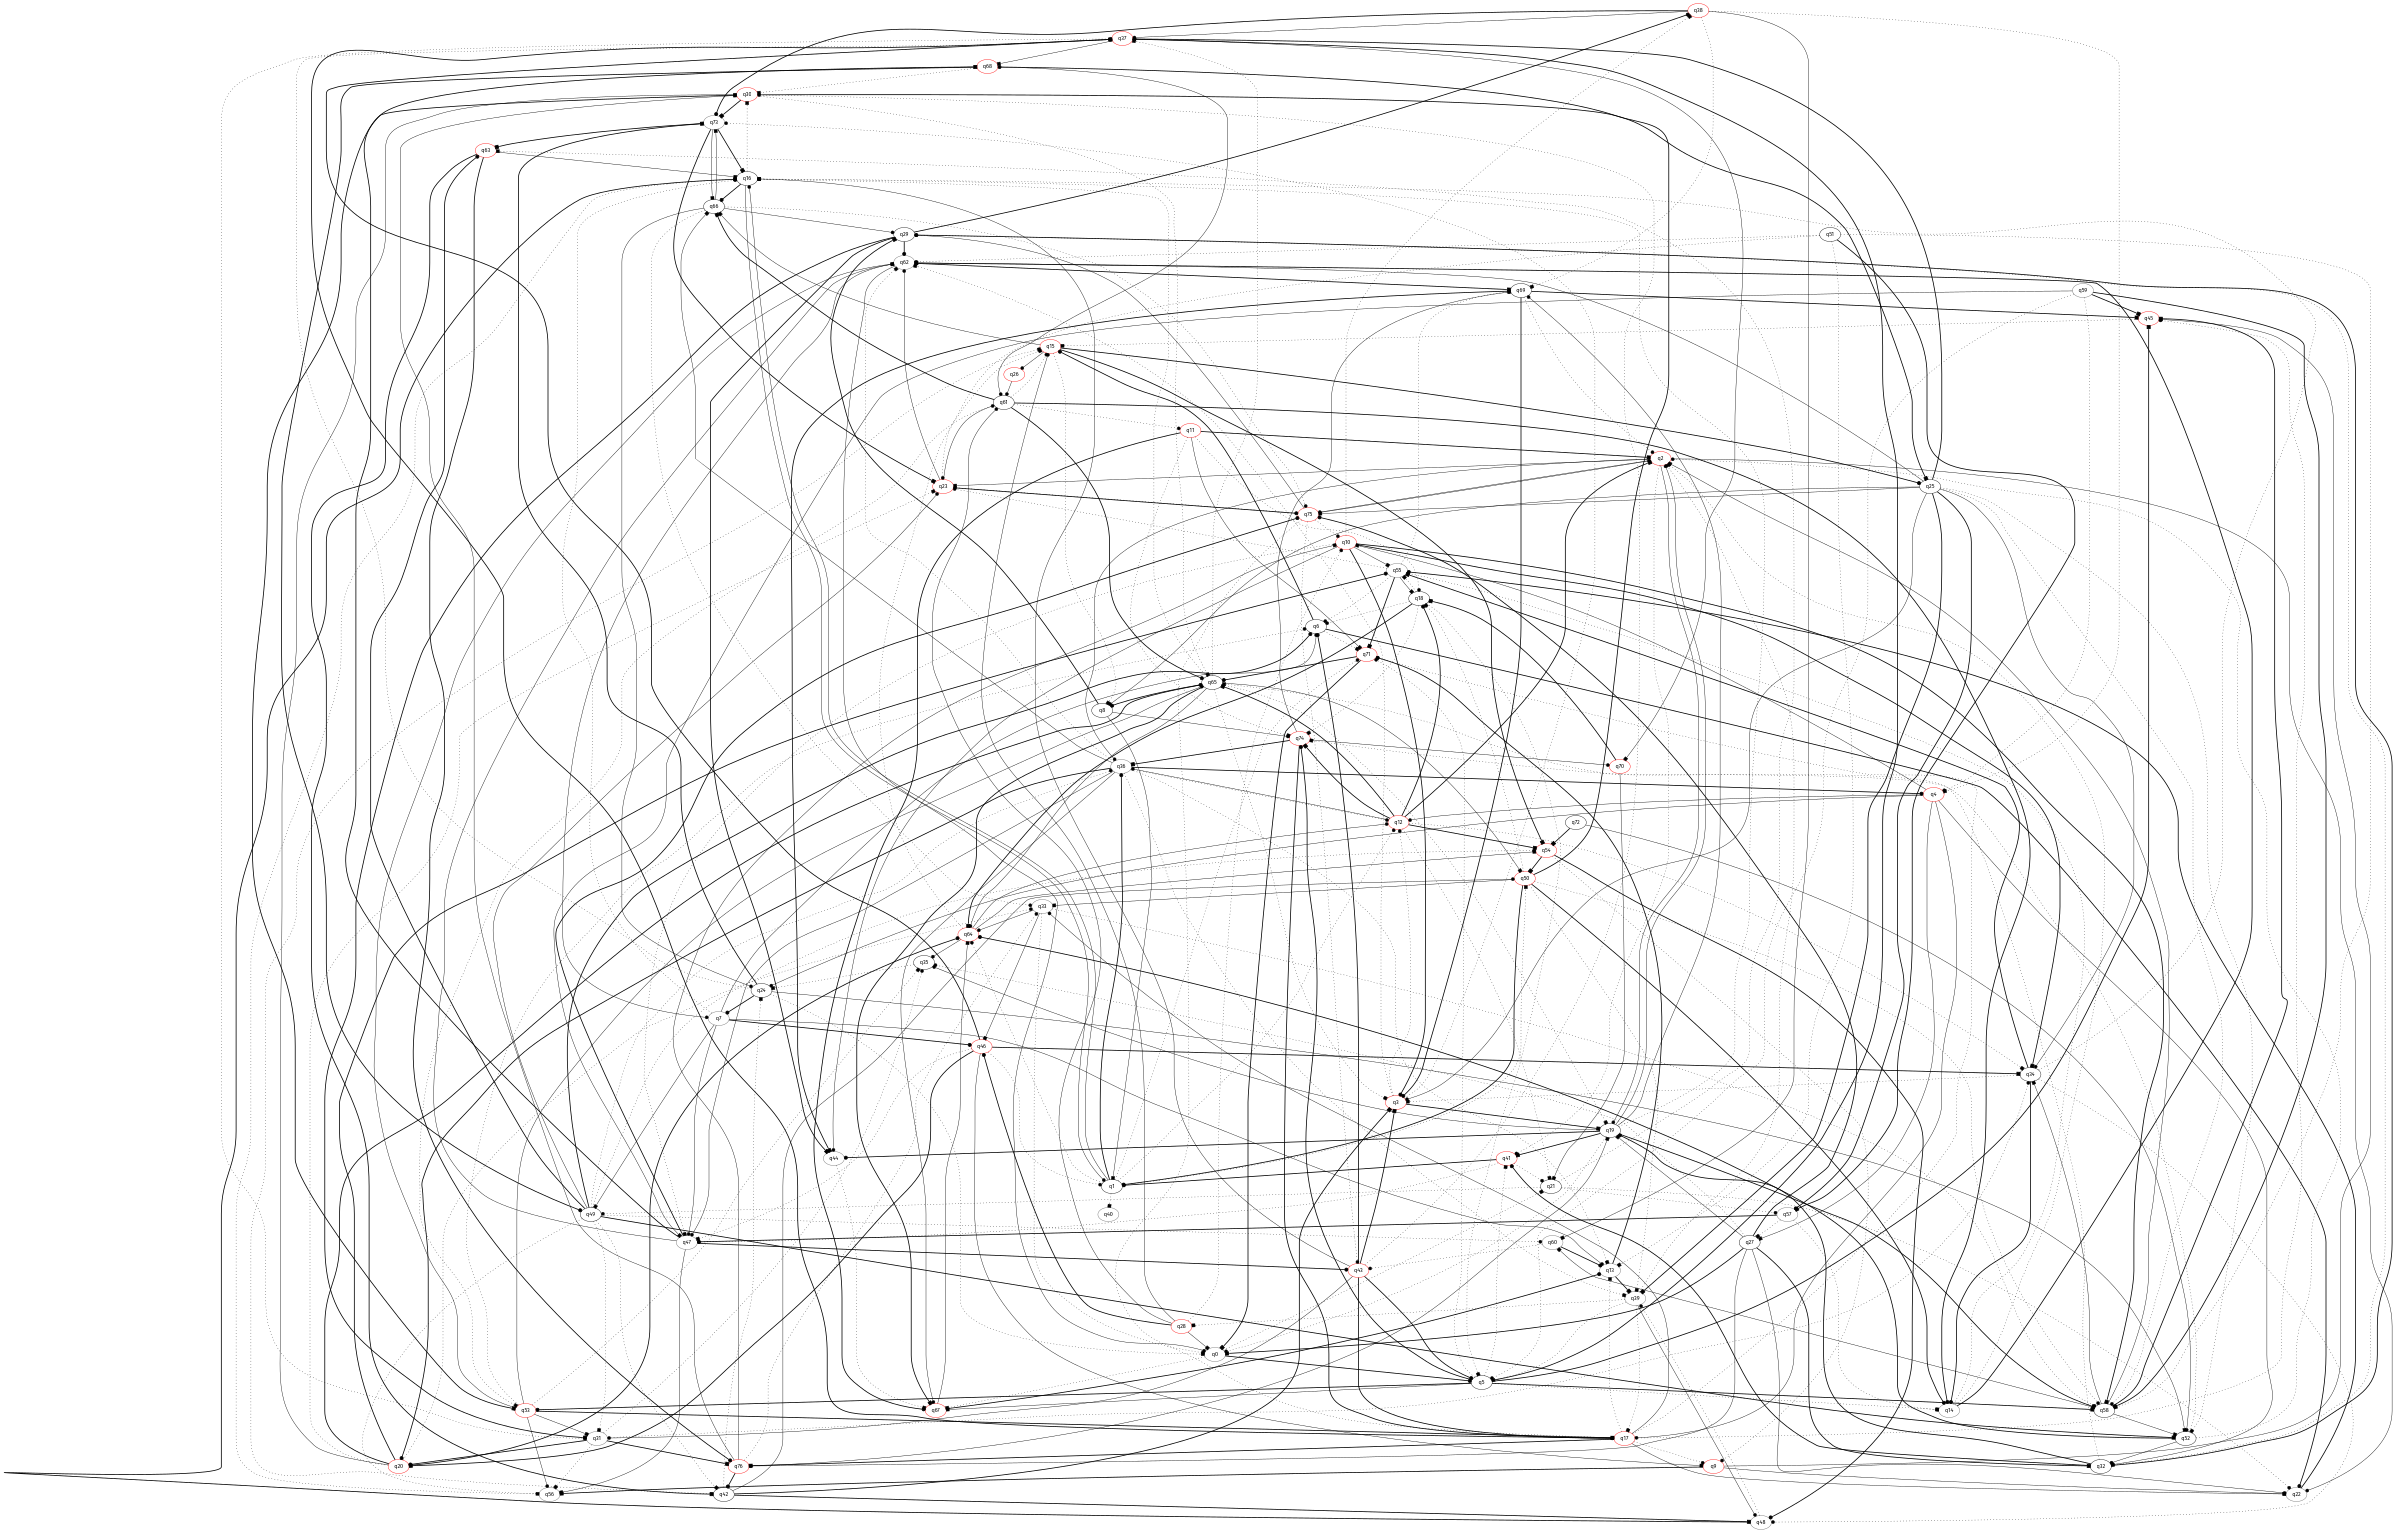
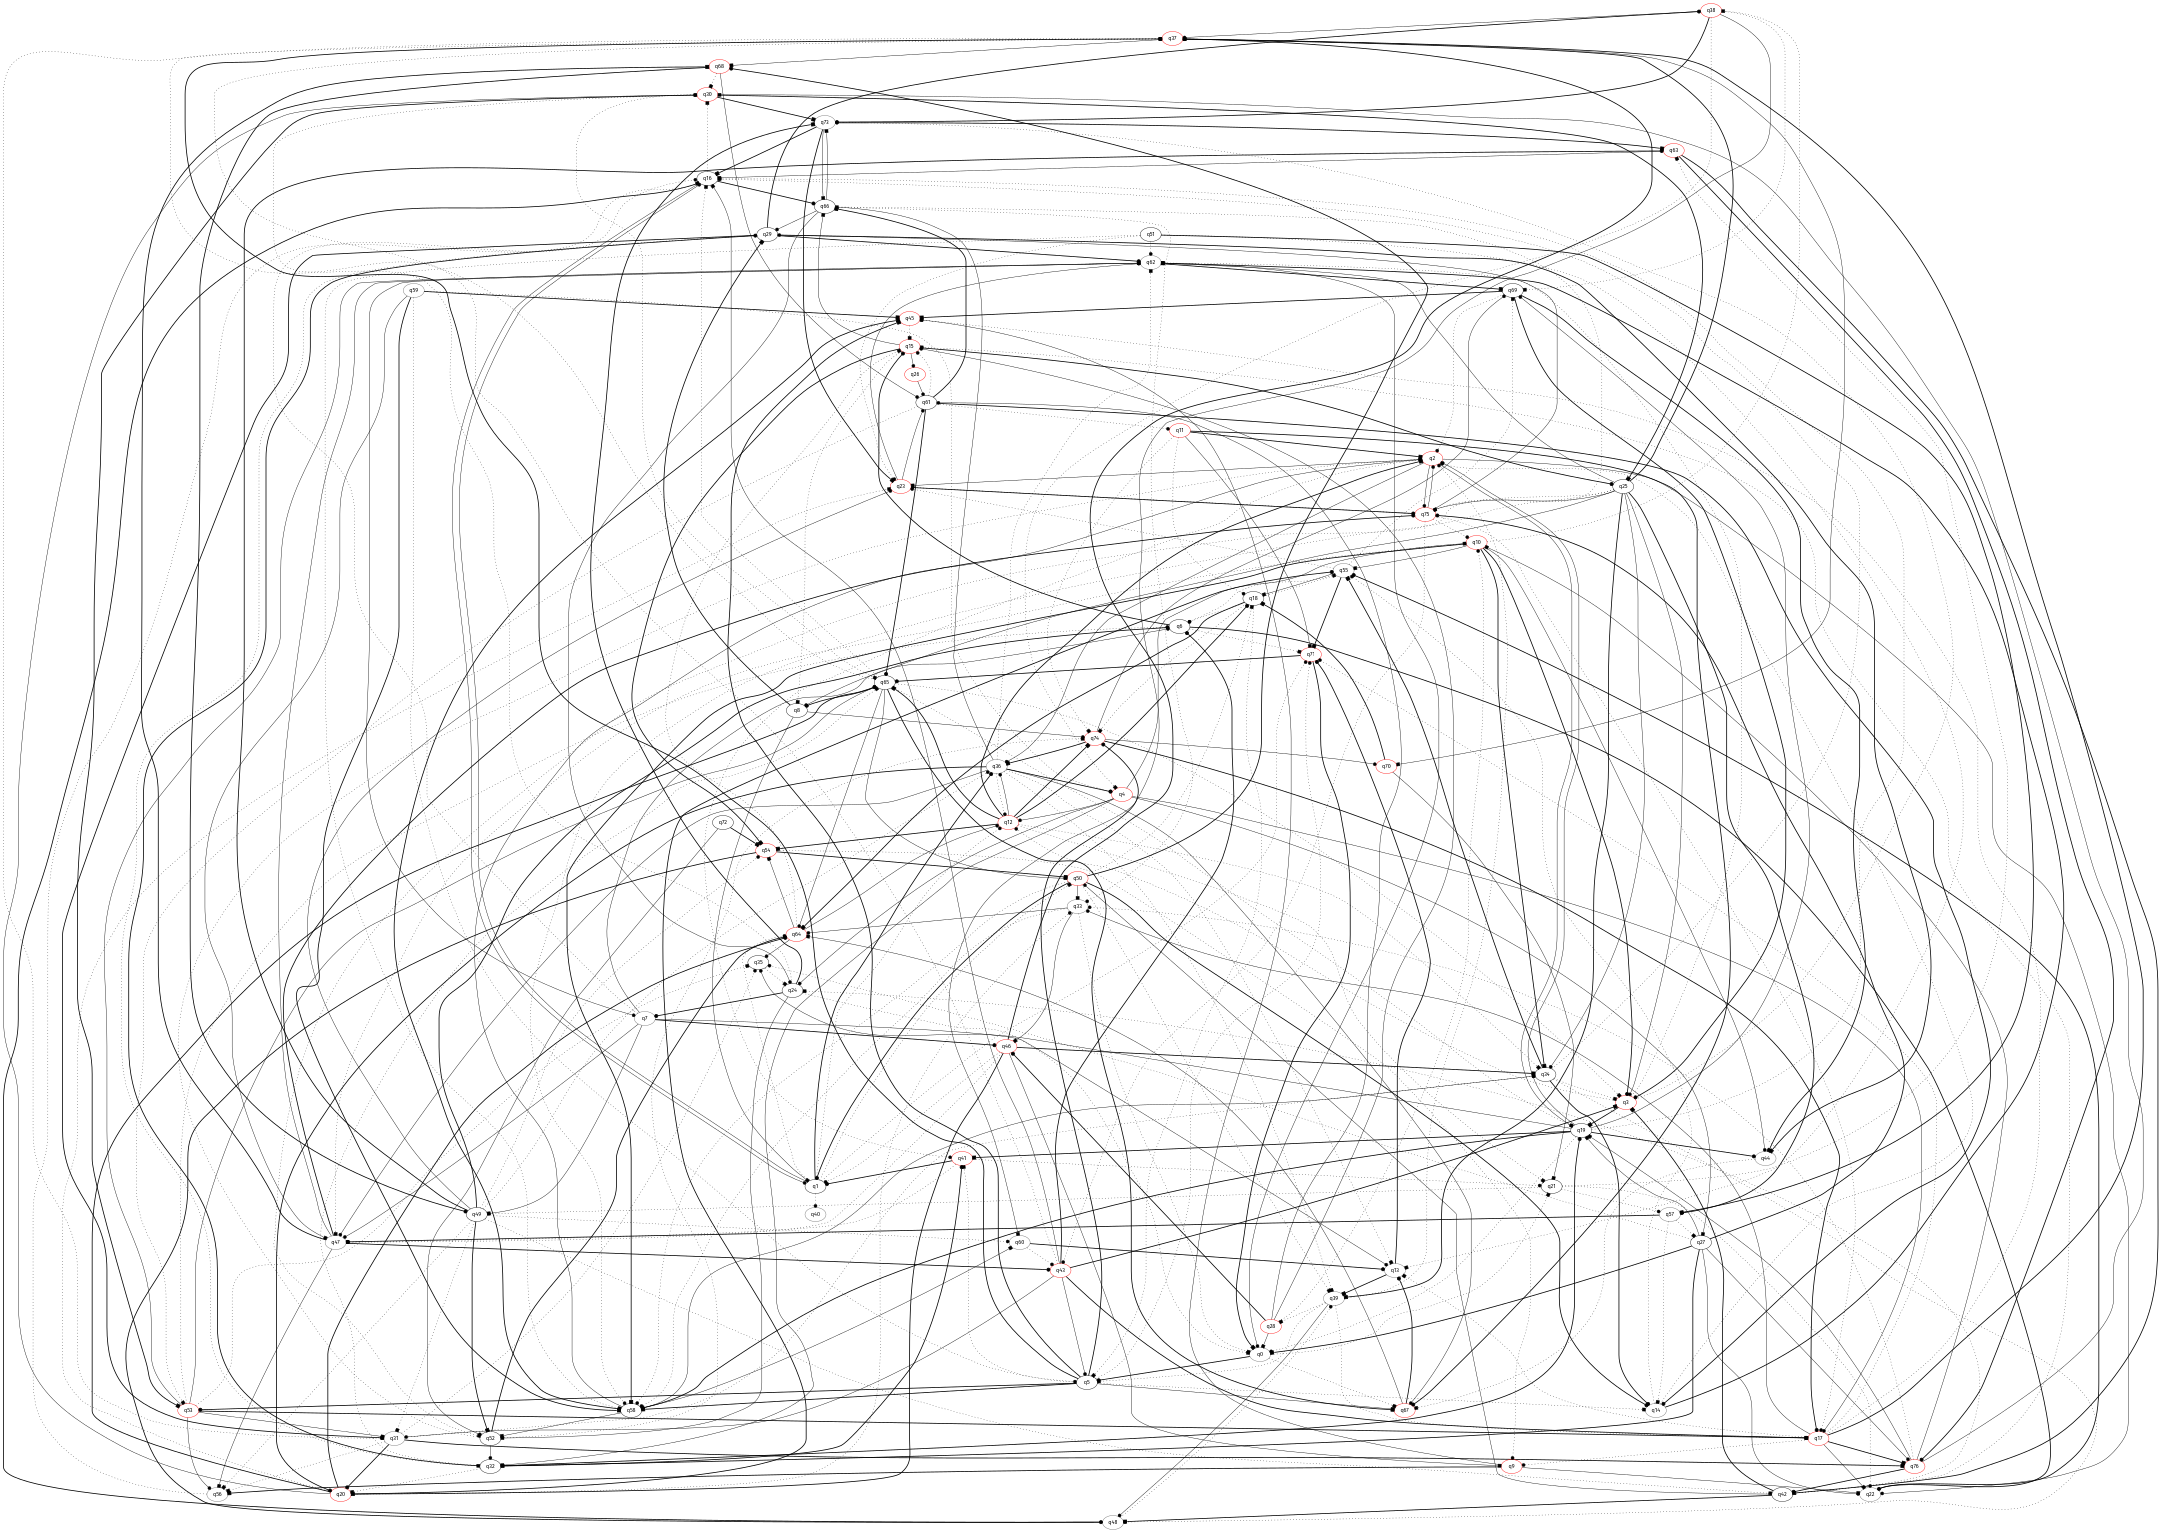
edge "q1" -> "q40": arrowhead box -> dot
edge "q43" -> "q5": style bold -> solid
edge "q32" -> "q20": added
